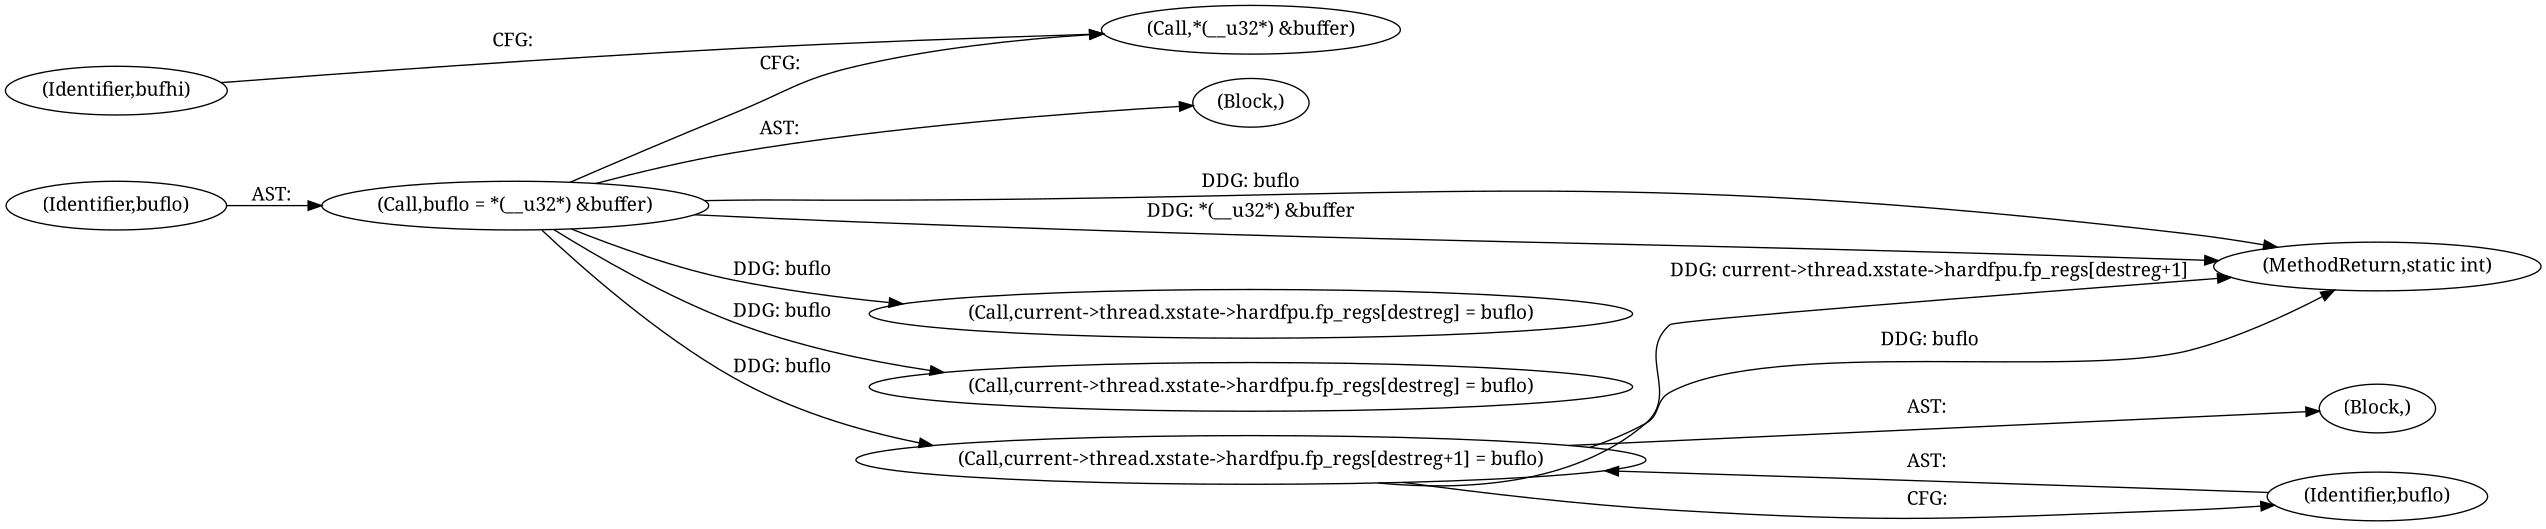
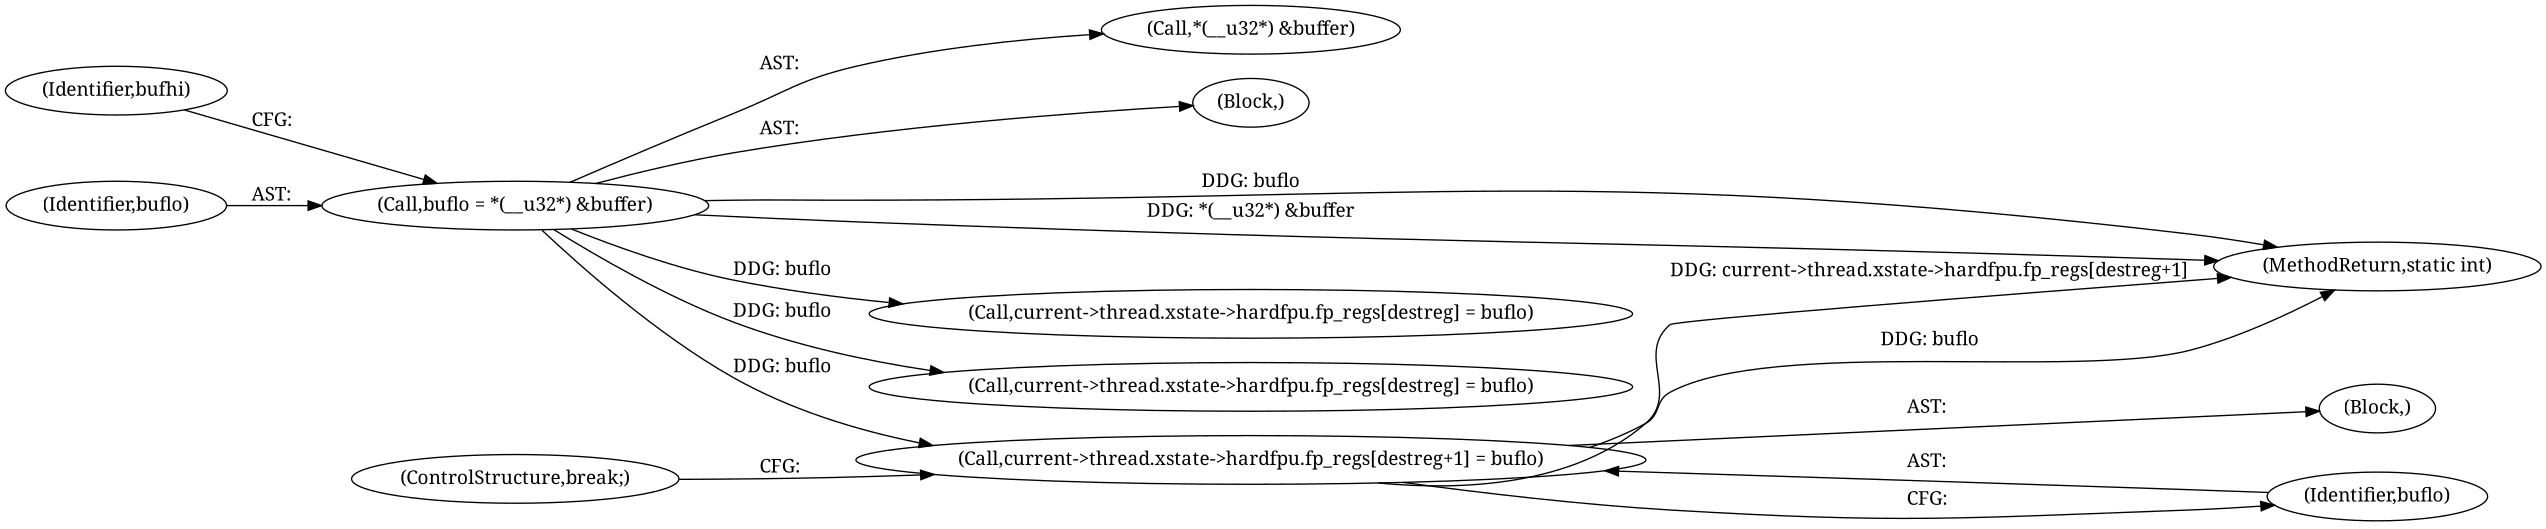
edge "(Identifier,bufhi)" -> "(Call,*(__u32*) &buffer)": now "(Identifier,bufhi)" -> "(Call,buflo = *(__u32*) &buffer)"
edge "(Call,buflo = *(__u32*) &buffer)" -> "(Call,*(__u32*) &buffer)": label "CFG: " -> "AST: "
node "(ControlStructure,break;)": added
